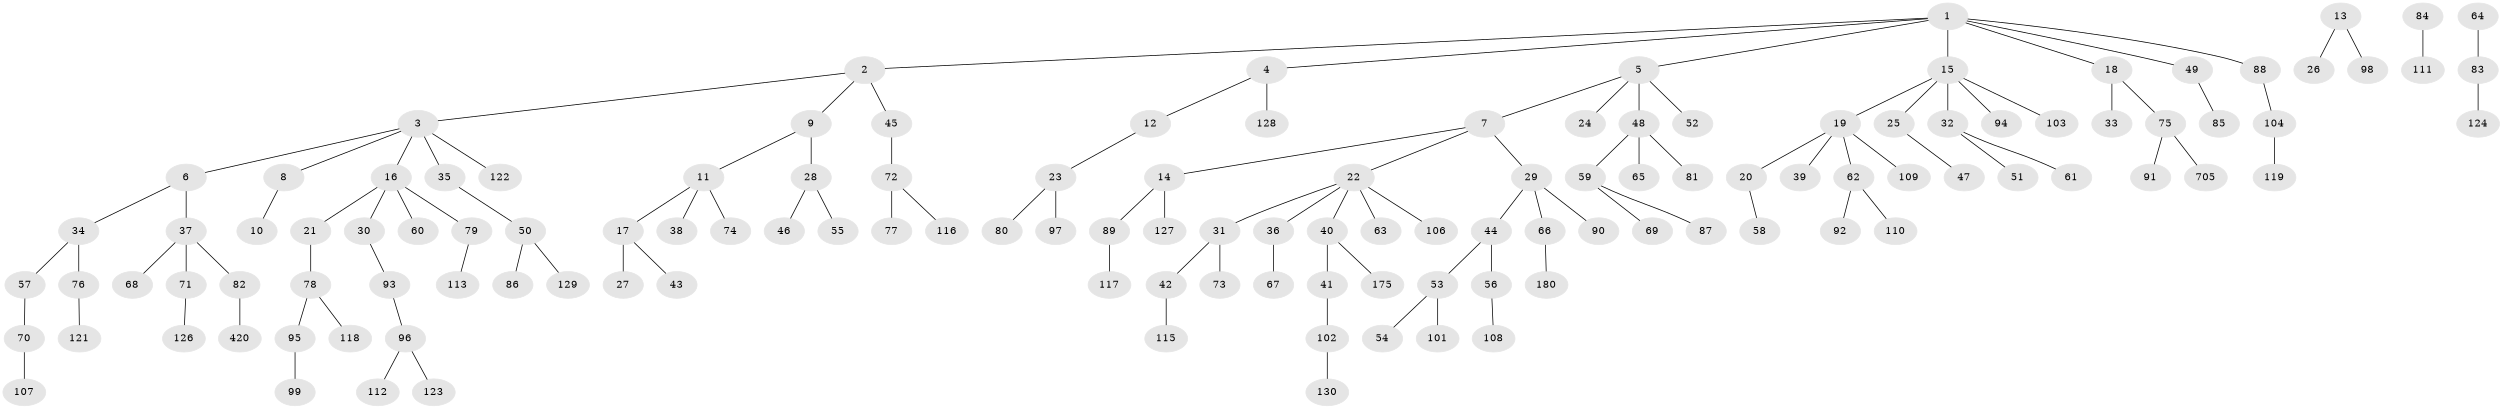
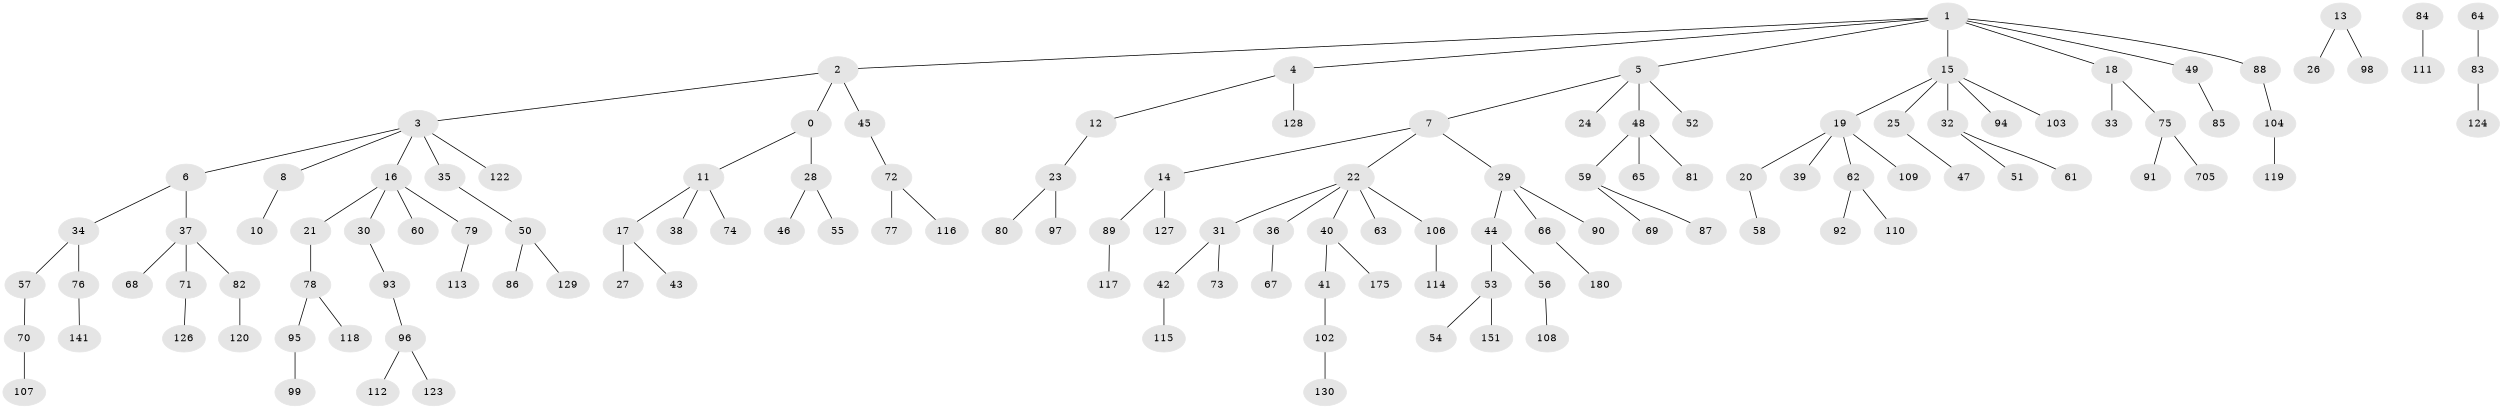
node "9": label "9" -> "0"
node "114": added
node "121": label "121" -> "141"
node "420": label "420" -> "120"
node "101": label "101" -> "151"
